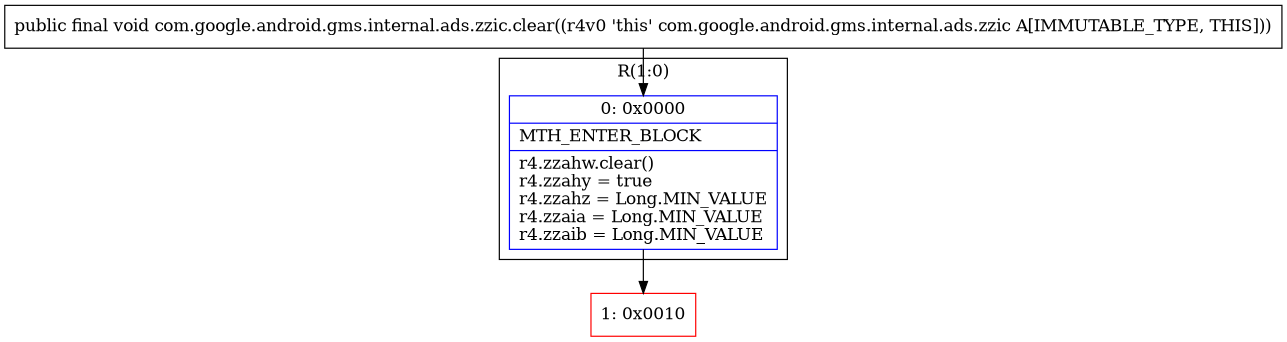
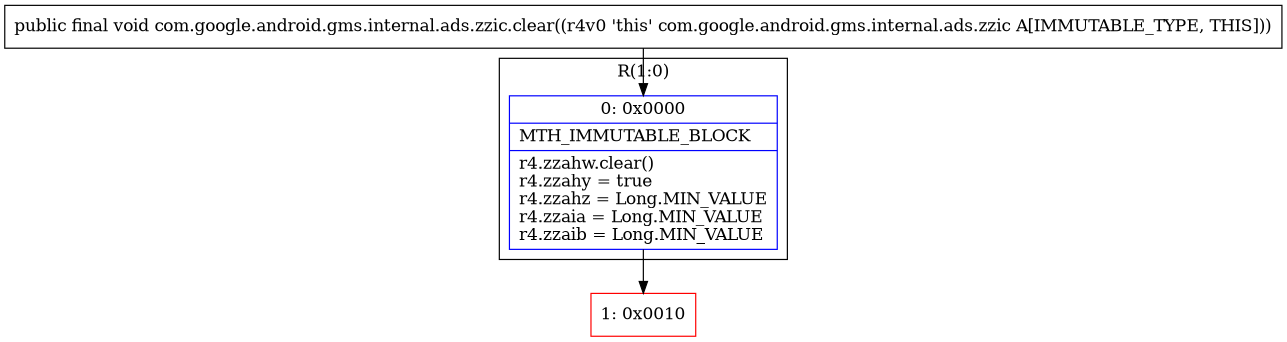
node "0: 0x0000": text "MTH_ENTER_BLOCK" -> "MTH_IMMUTABLE_BLOCK"
